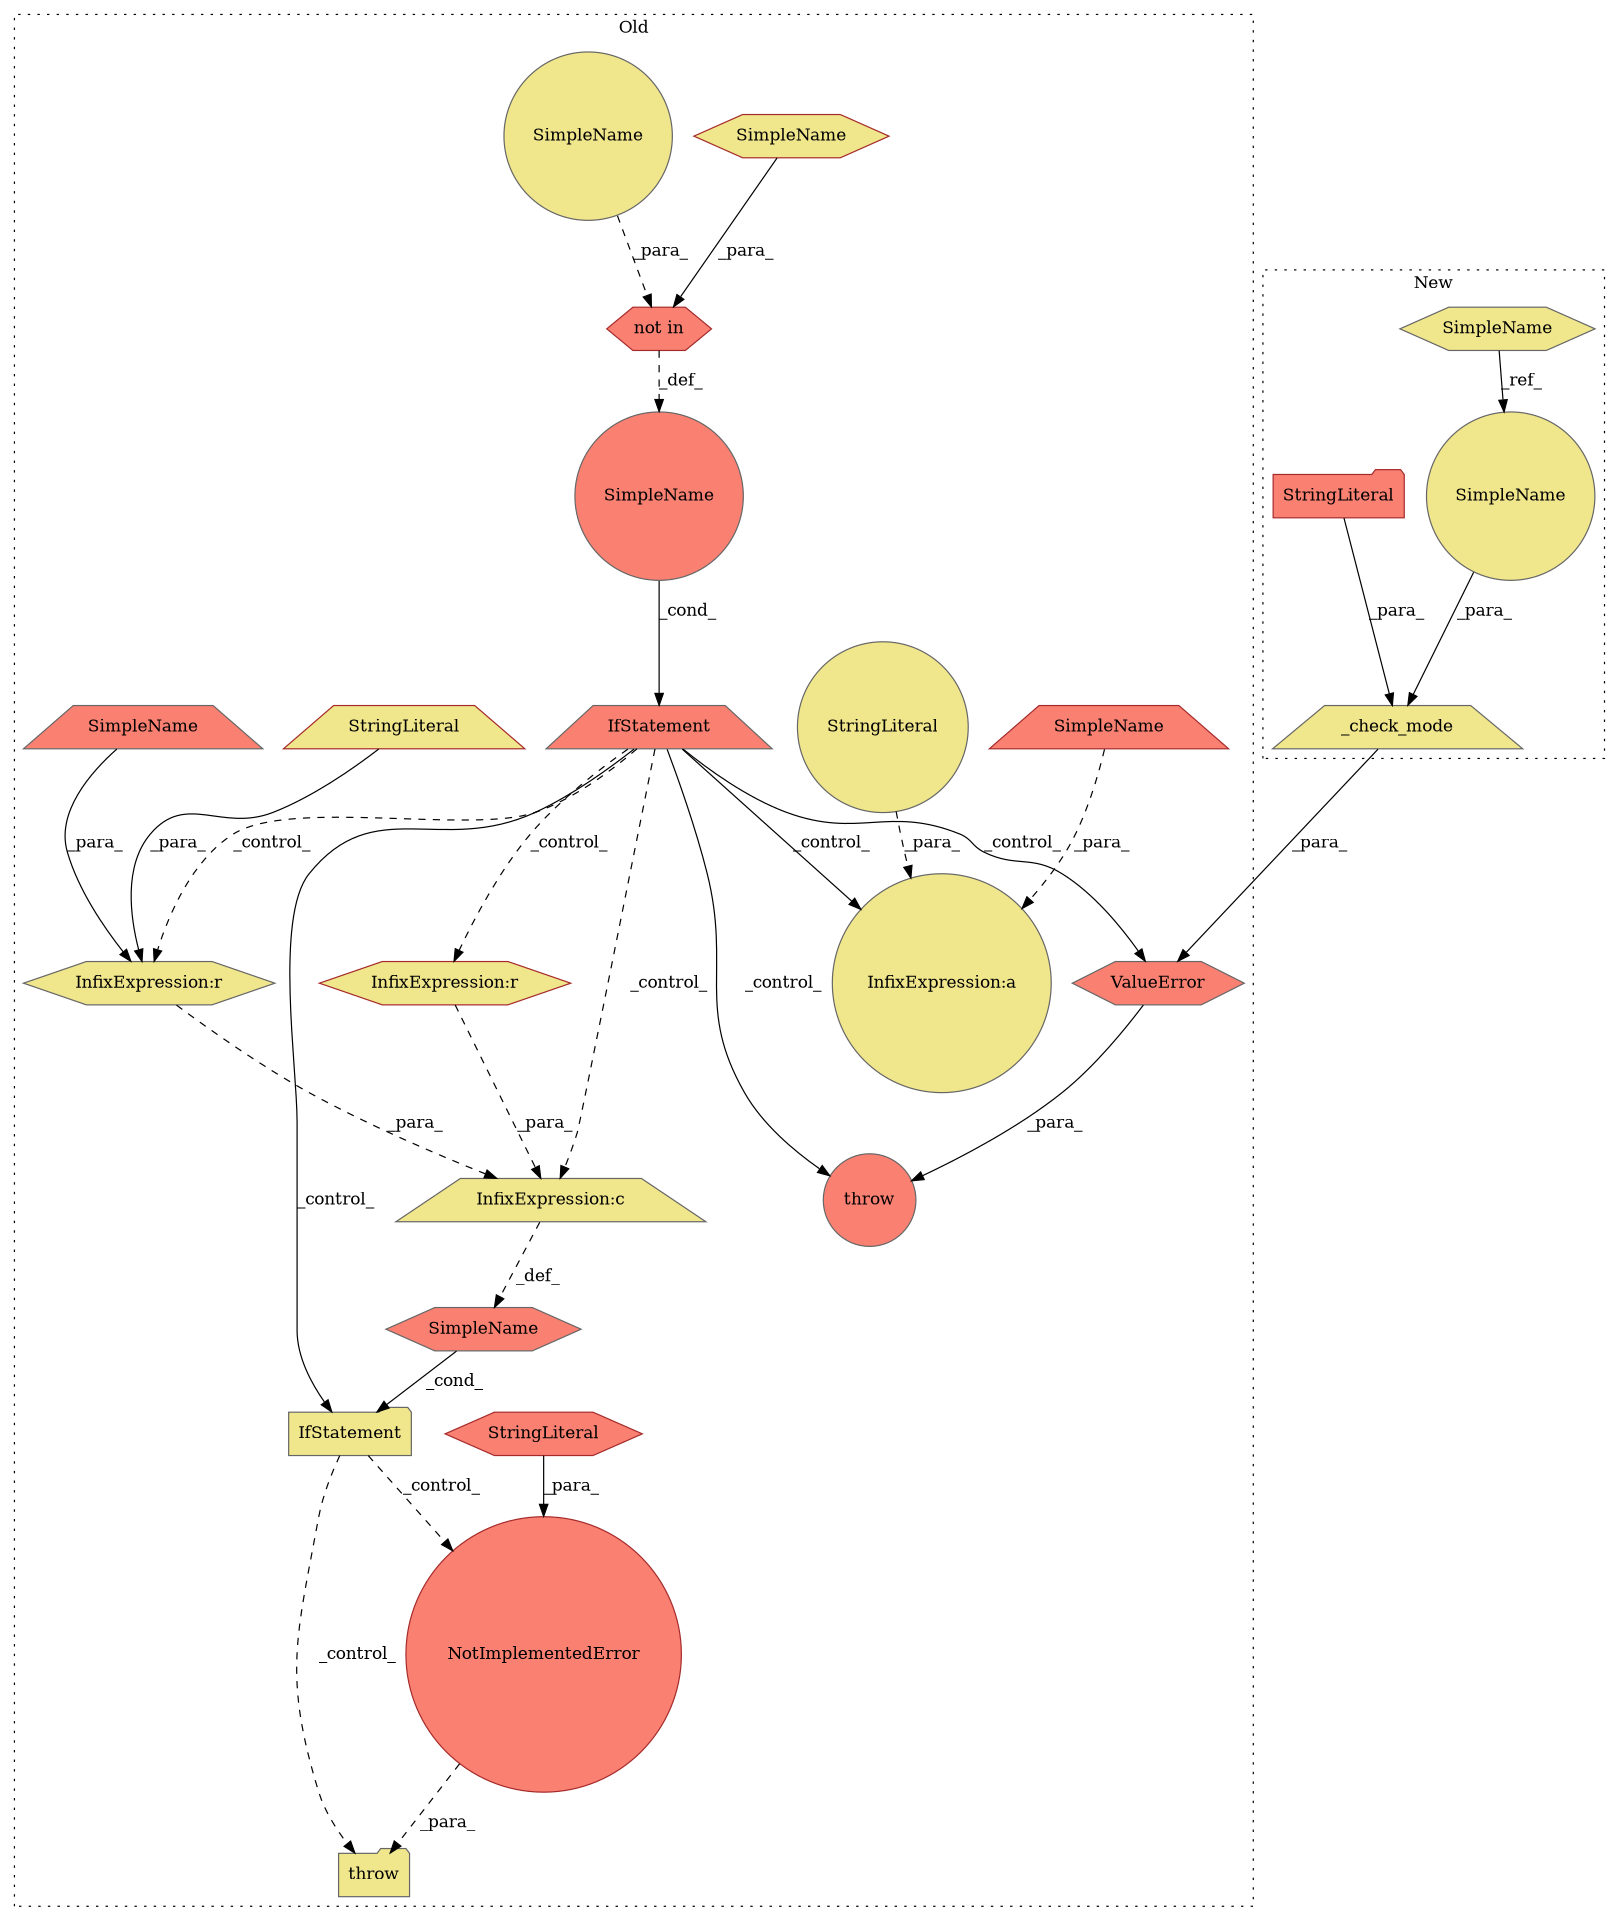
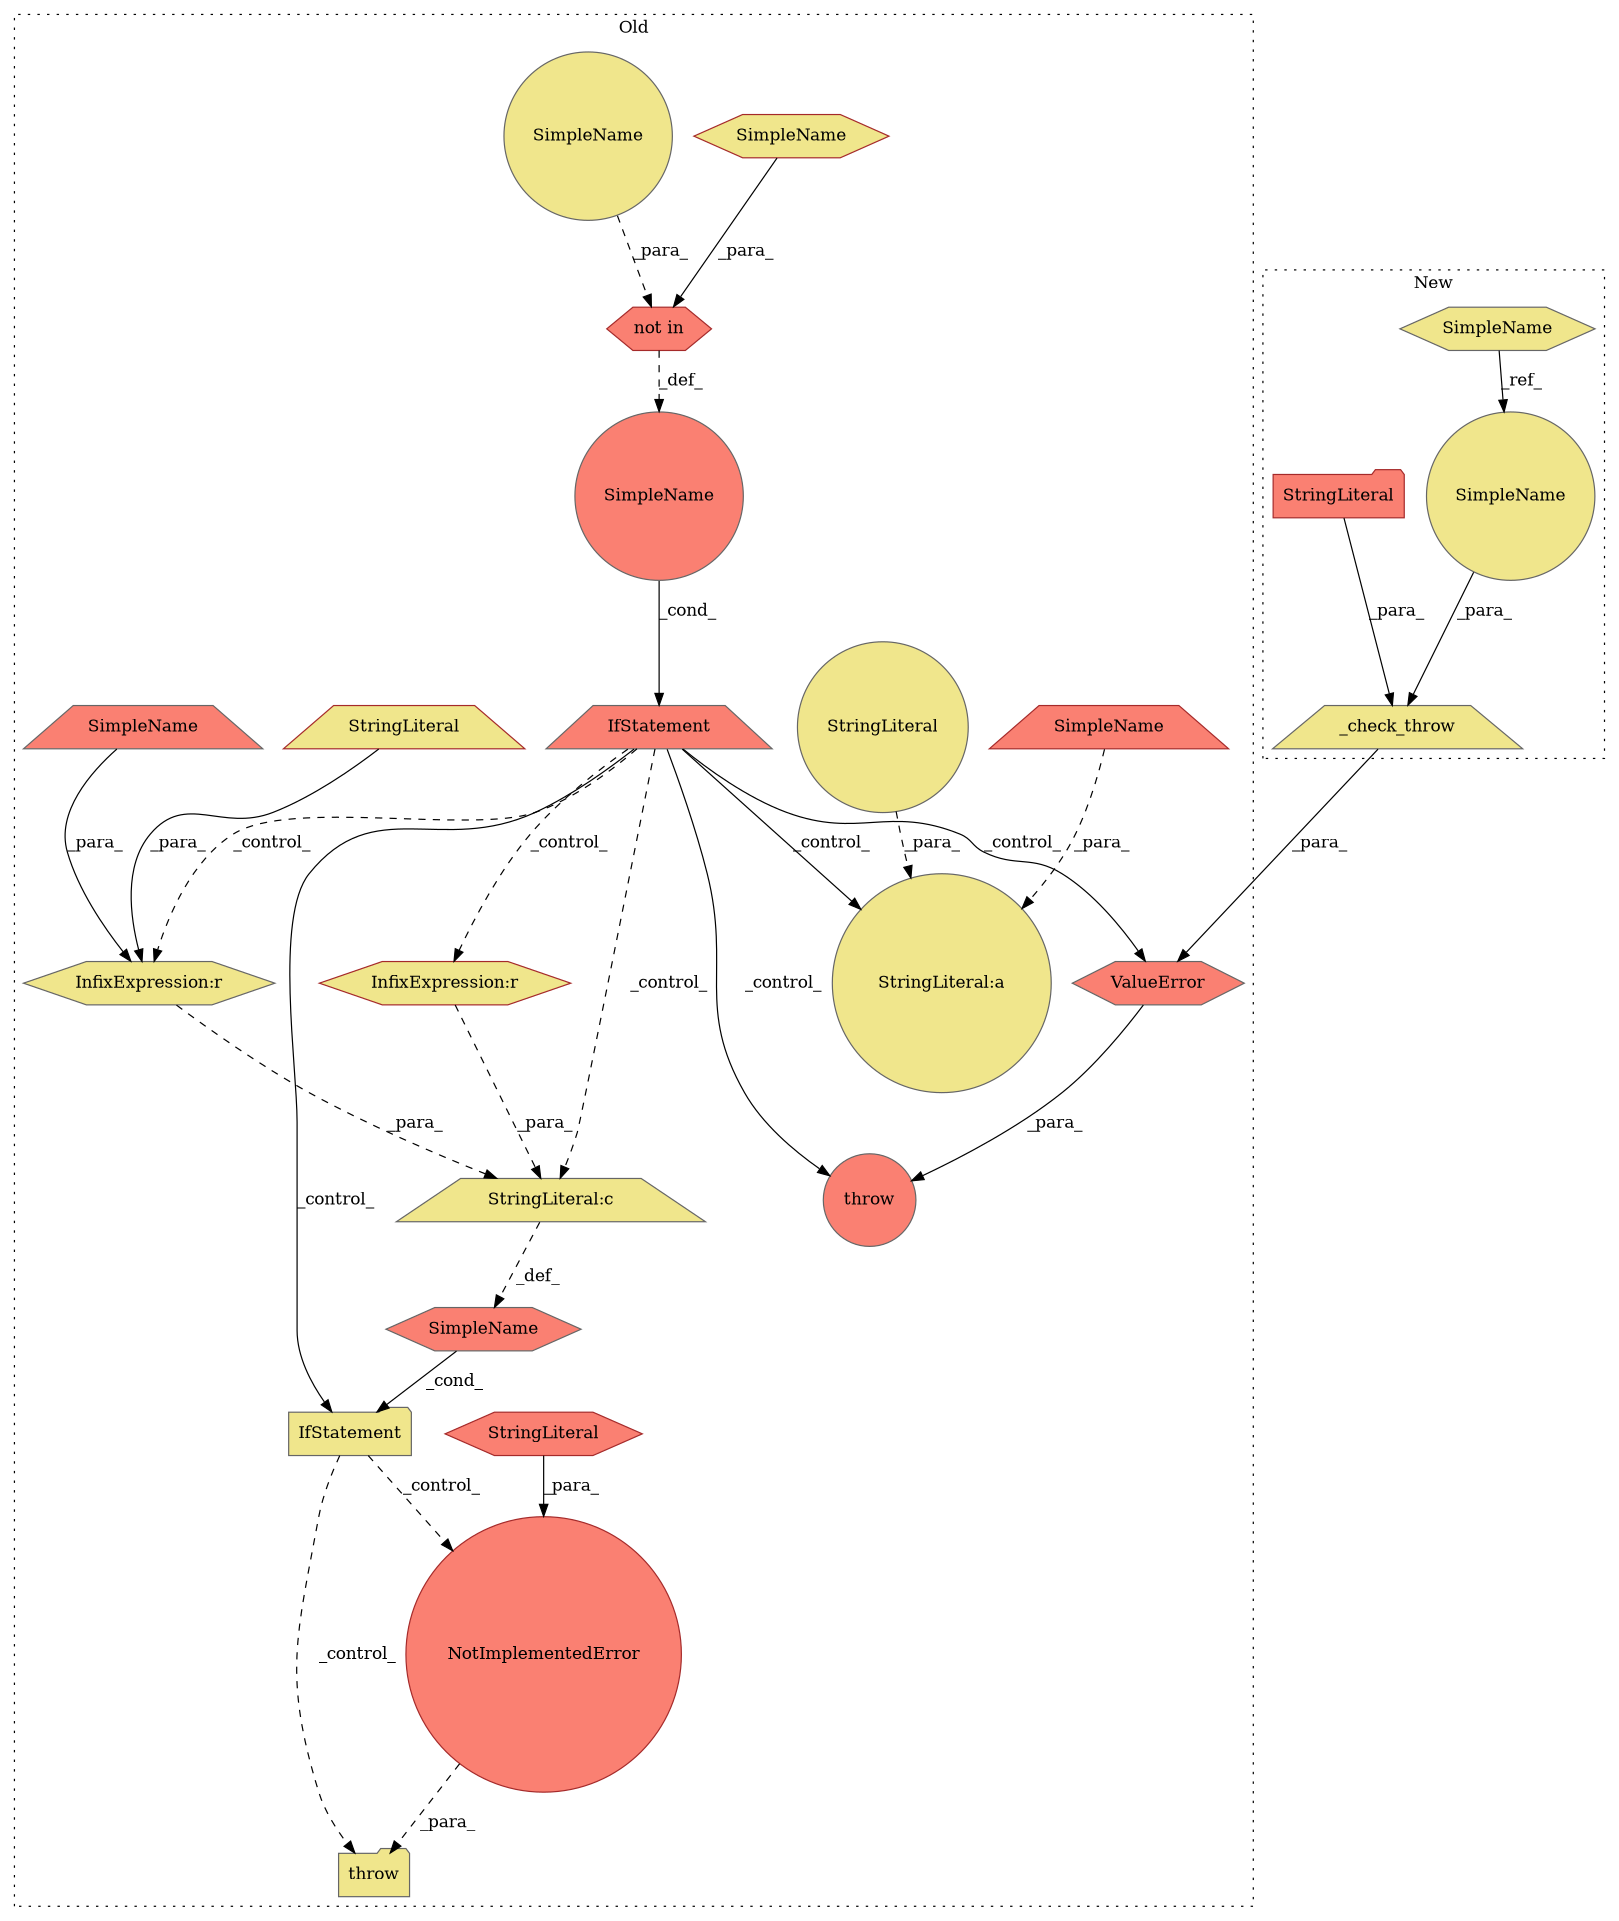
node "_check_mode": label "_check_mode" -> "_check_throw"
node "InfixExpression:a": label "InfixExpression:a" -> "StringLiteral:a"
node "InfixExpression:c": label "InfixExpression:c" -> "StringLiteral:c"
